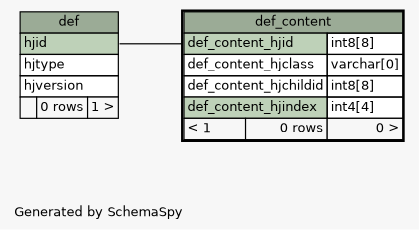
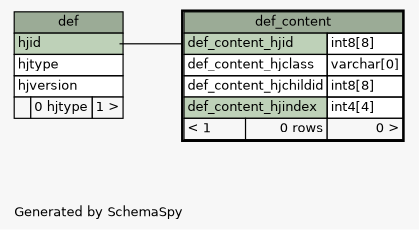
node "def": text "0 rows" -> "0 hjtype"
